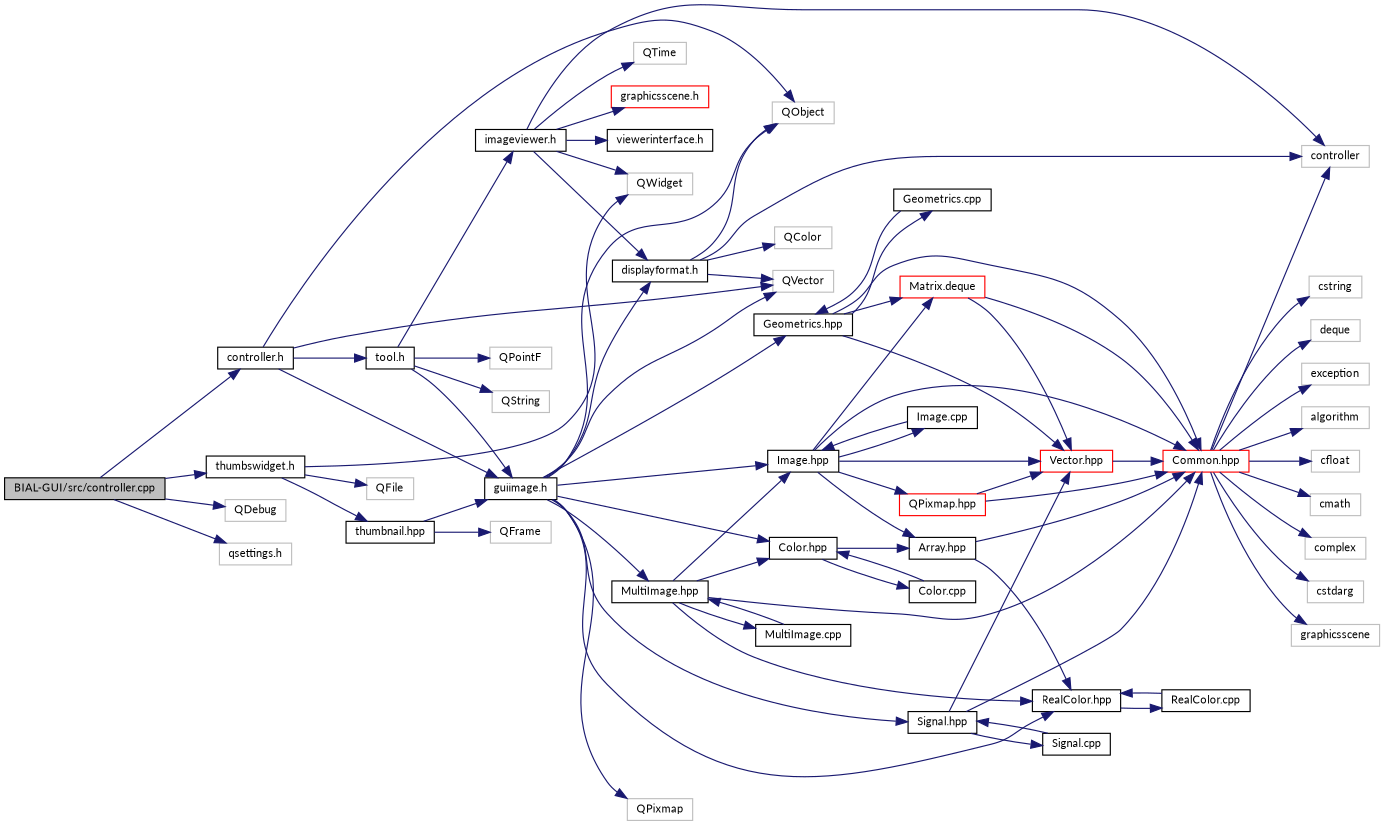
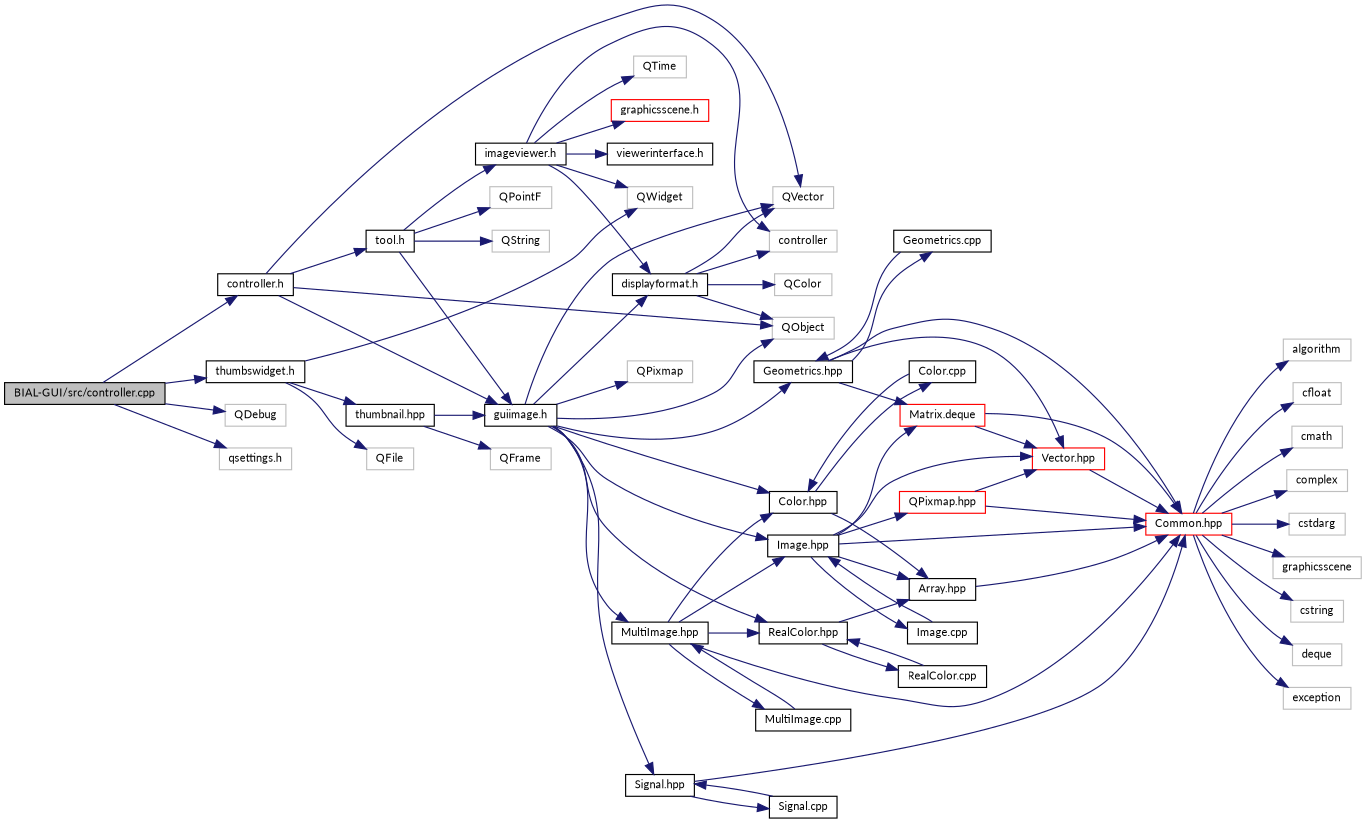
edge "Common.hpp" -> "controller": removed
edge "Signal.hpp" -> "Vector.hpp": removed
edge "Array.hpp" -> "RealColor.hpp": reversed
